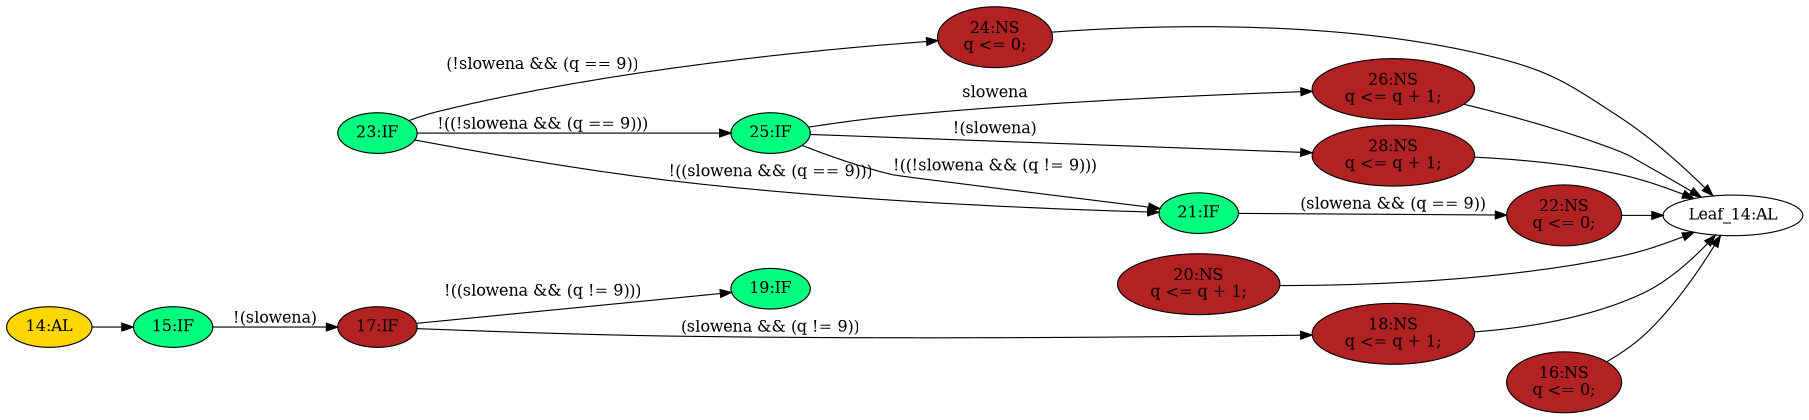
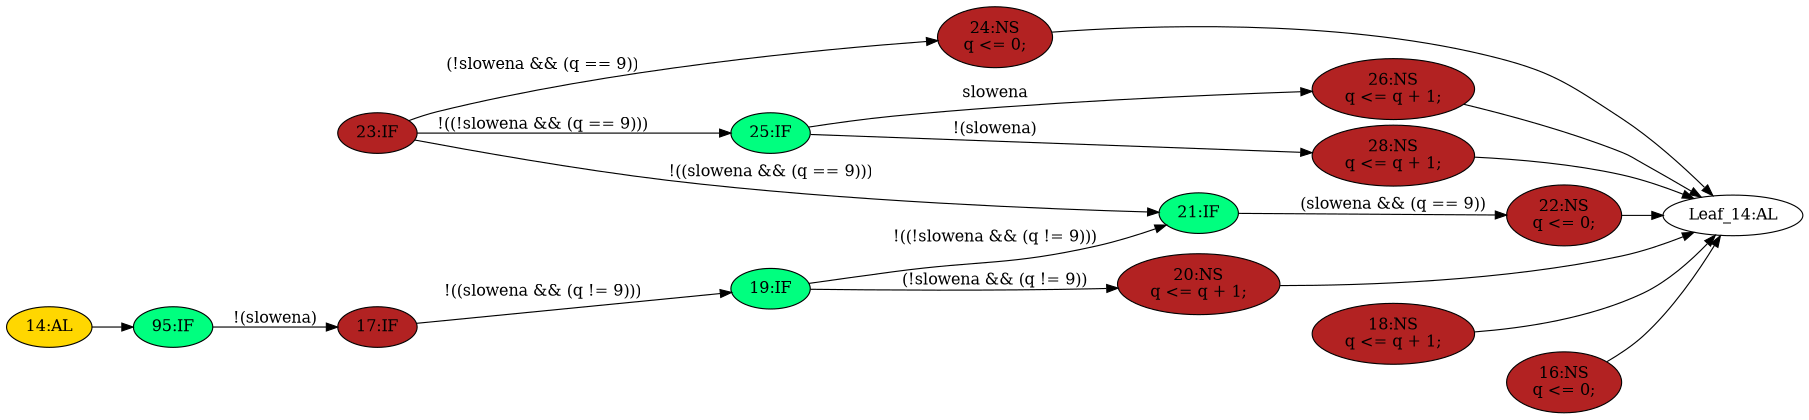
node "23:IF": fillcolor springgreen -> firebrick
edge "25:IF" -> "21:IF": now "19:IF" -> "21:IF"
edge "19:IF" -> "20:NS q <= q + 1;": added, label "(!slowena && (q != 9))"
node "15:IF": label "15:IF" -> "95:IF"
edge "17:IF" -> "18:NS q <= q + 1;": removed, label "(slowena && (q != 9))"
